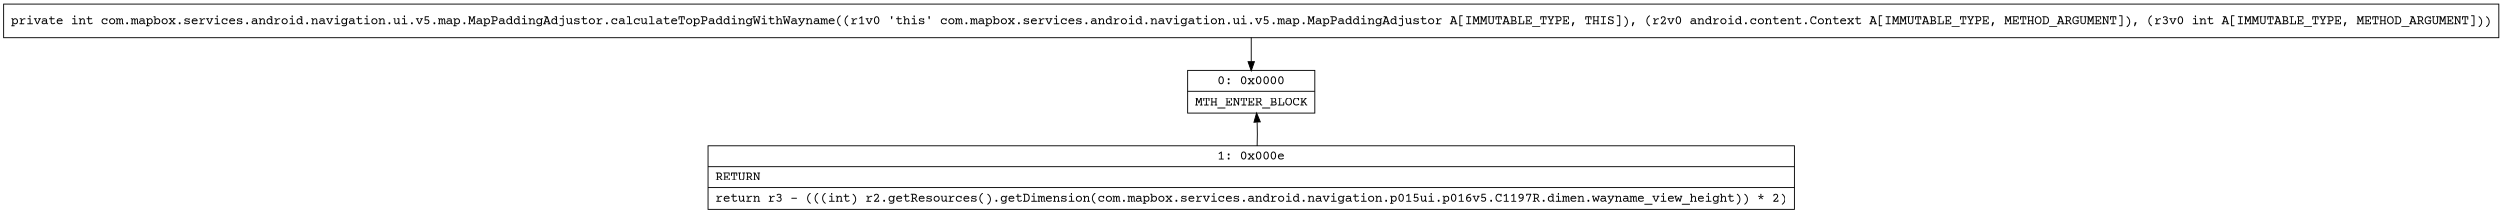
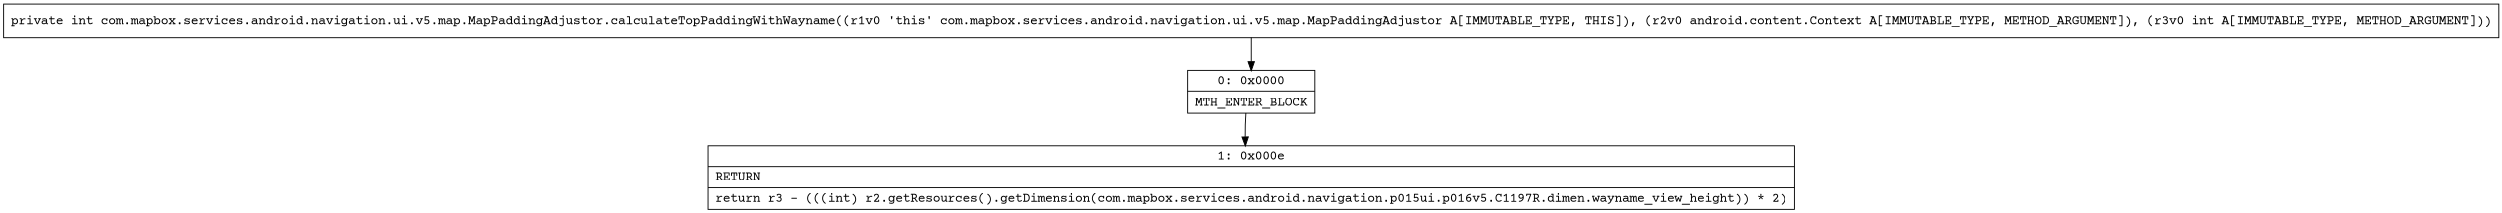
edge "1: 0x000e" -> "0: 0x0000": reversed
